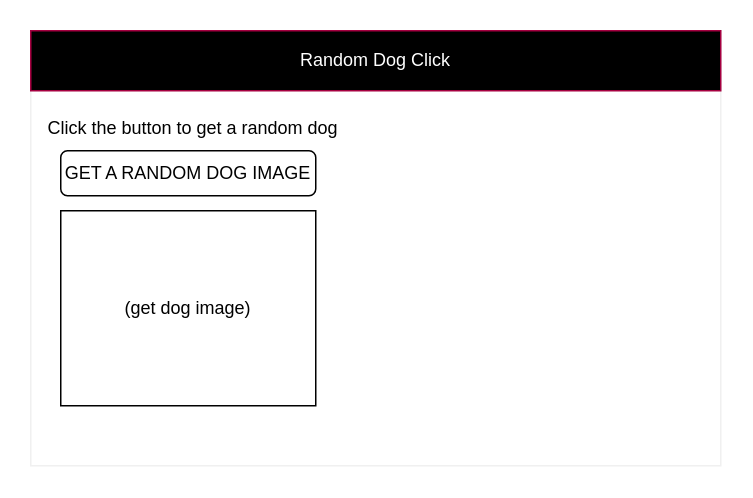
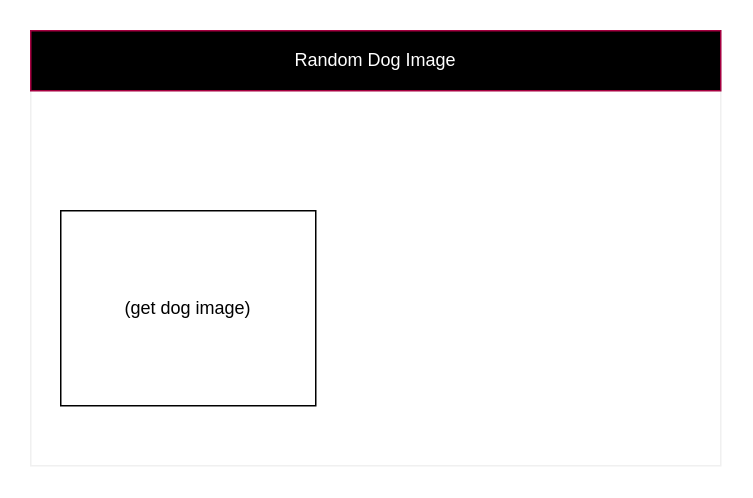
node "Random Dog Click": label "Random Dog Click" -> "Random Dog Image"
node "Click the button to get a random dog": removed
node "GET A RANDOM DOG IMAGE": removed
